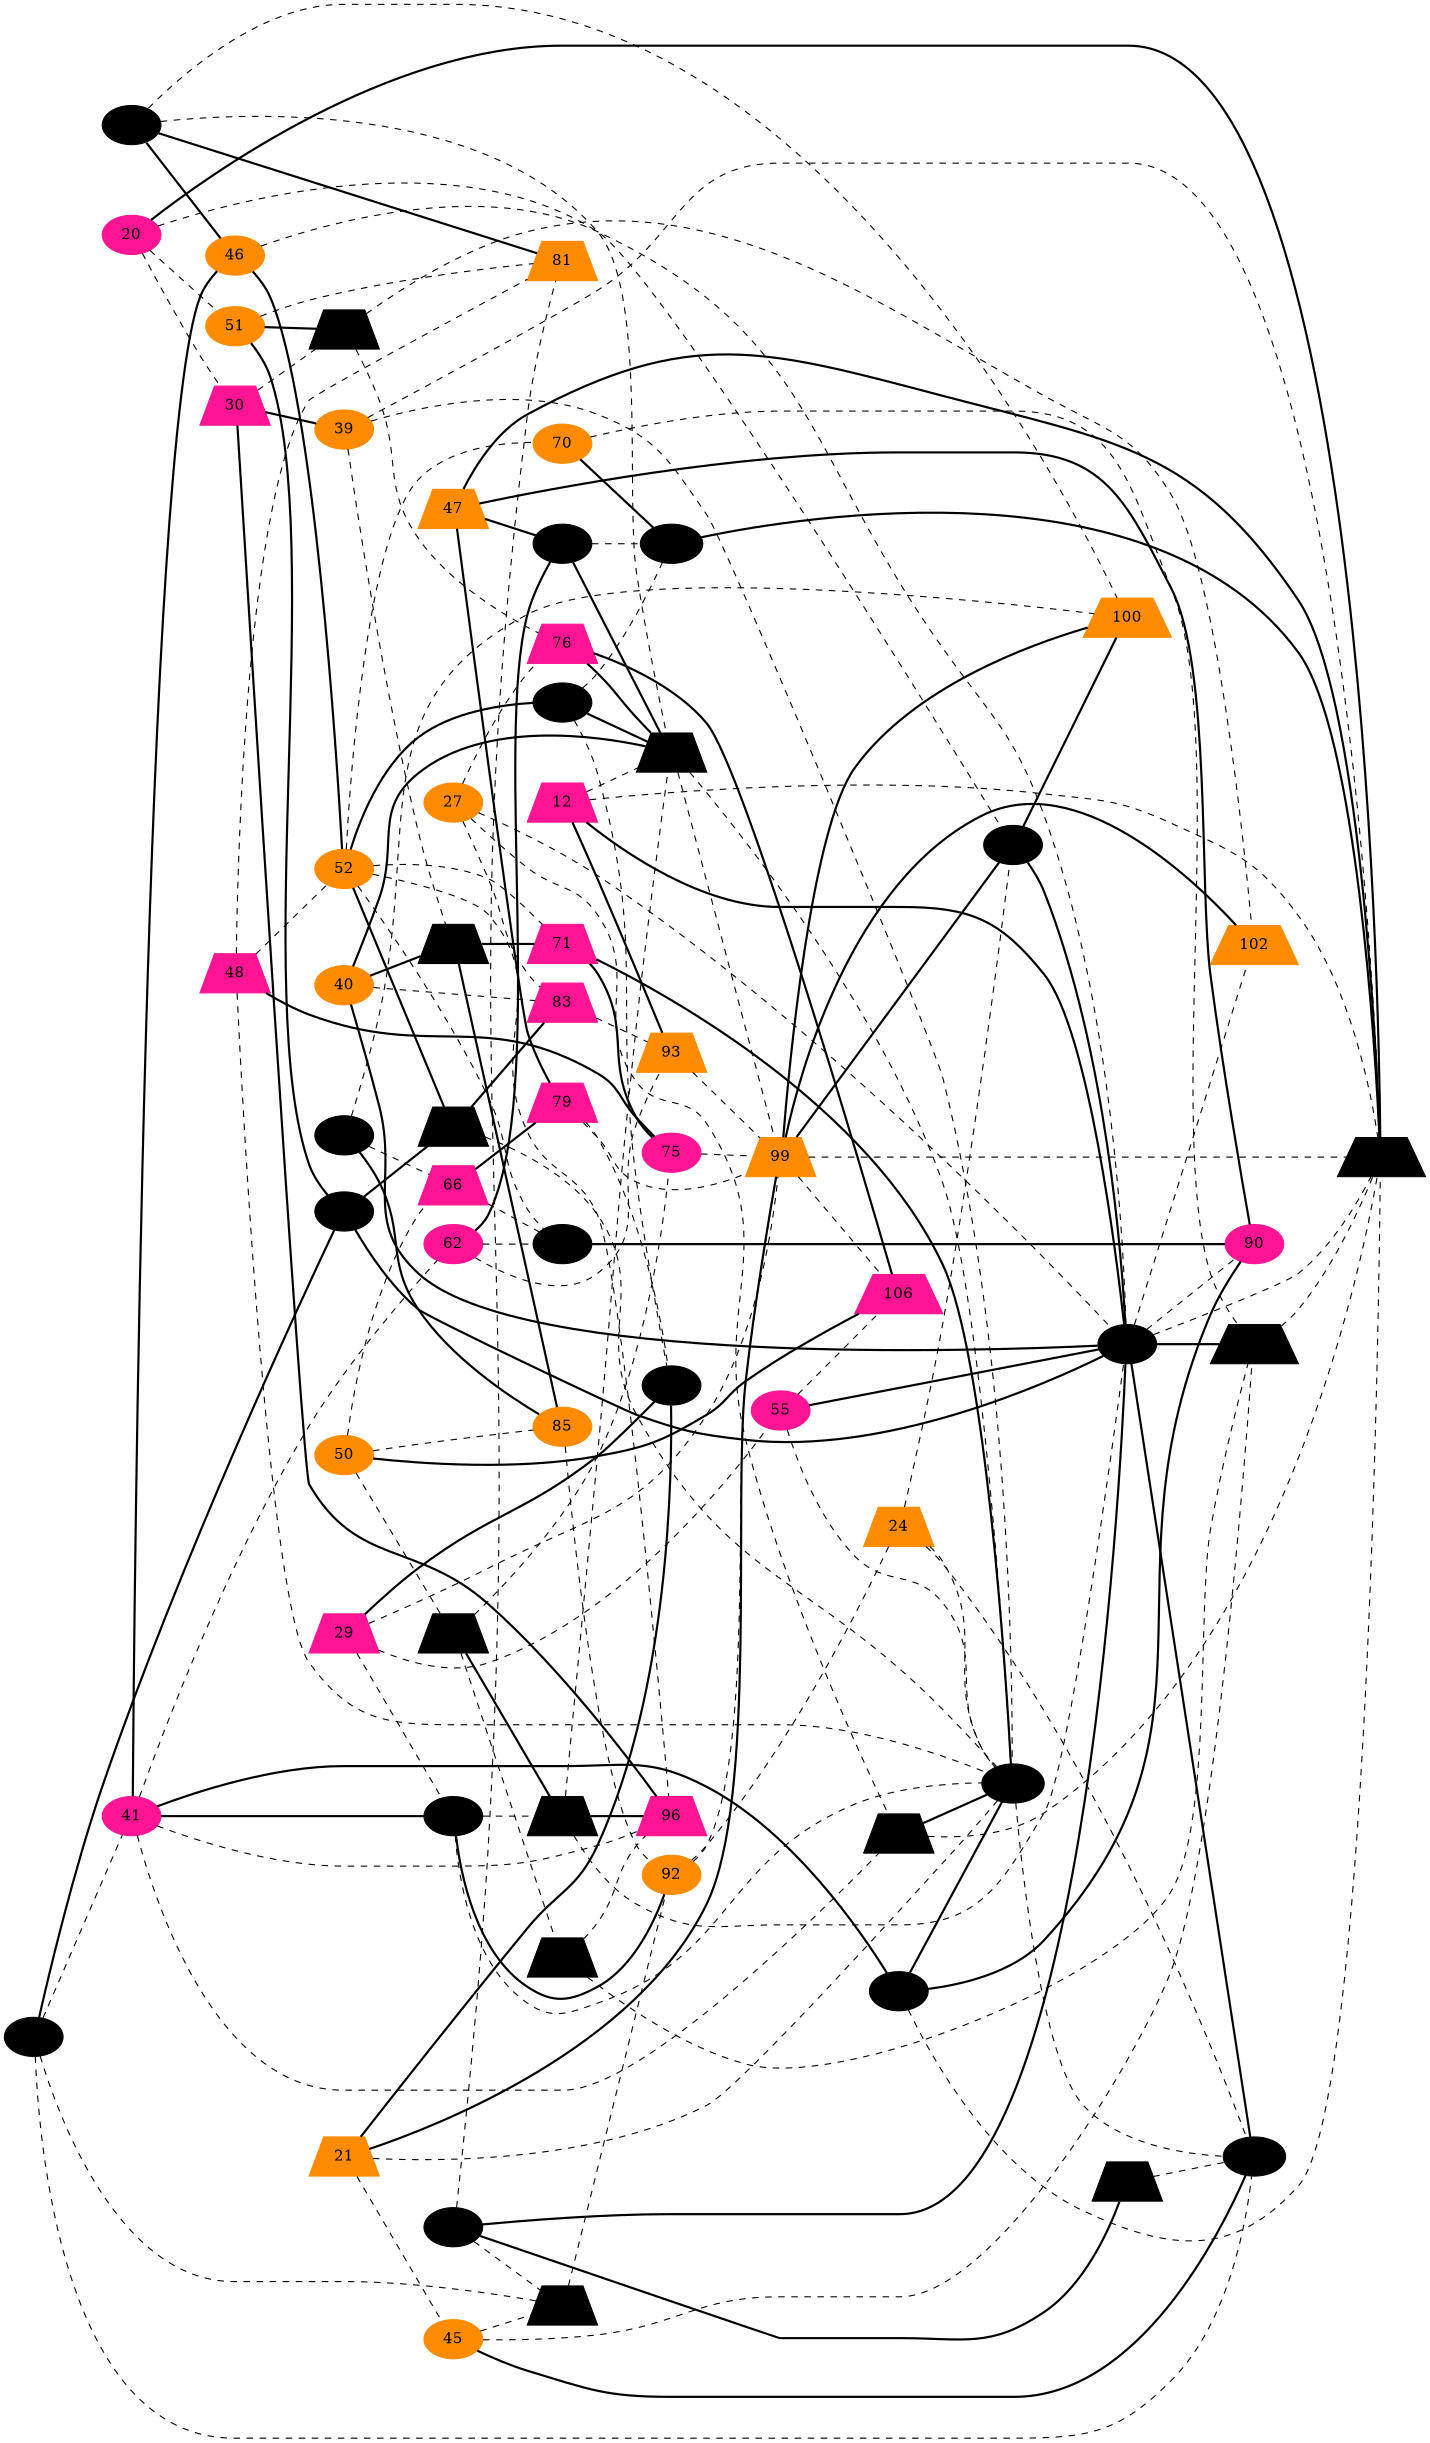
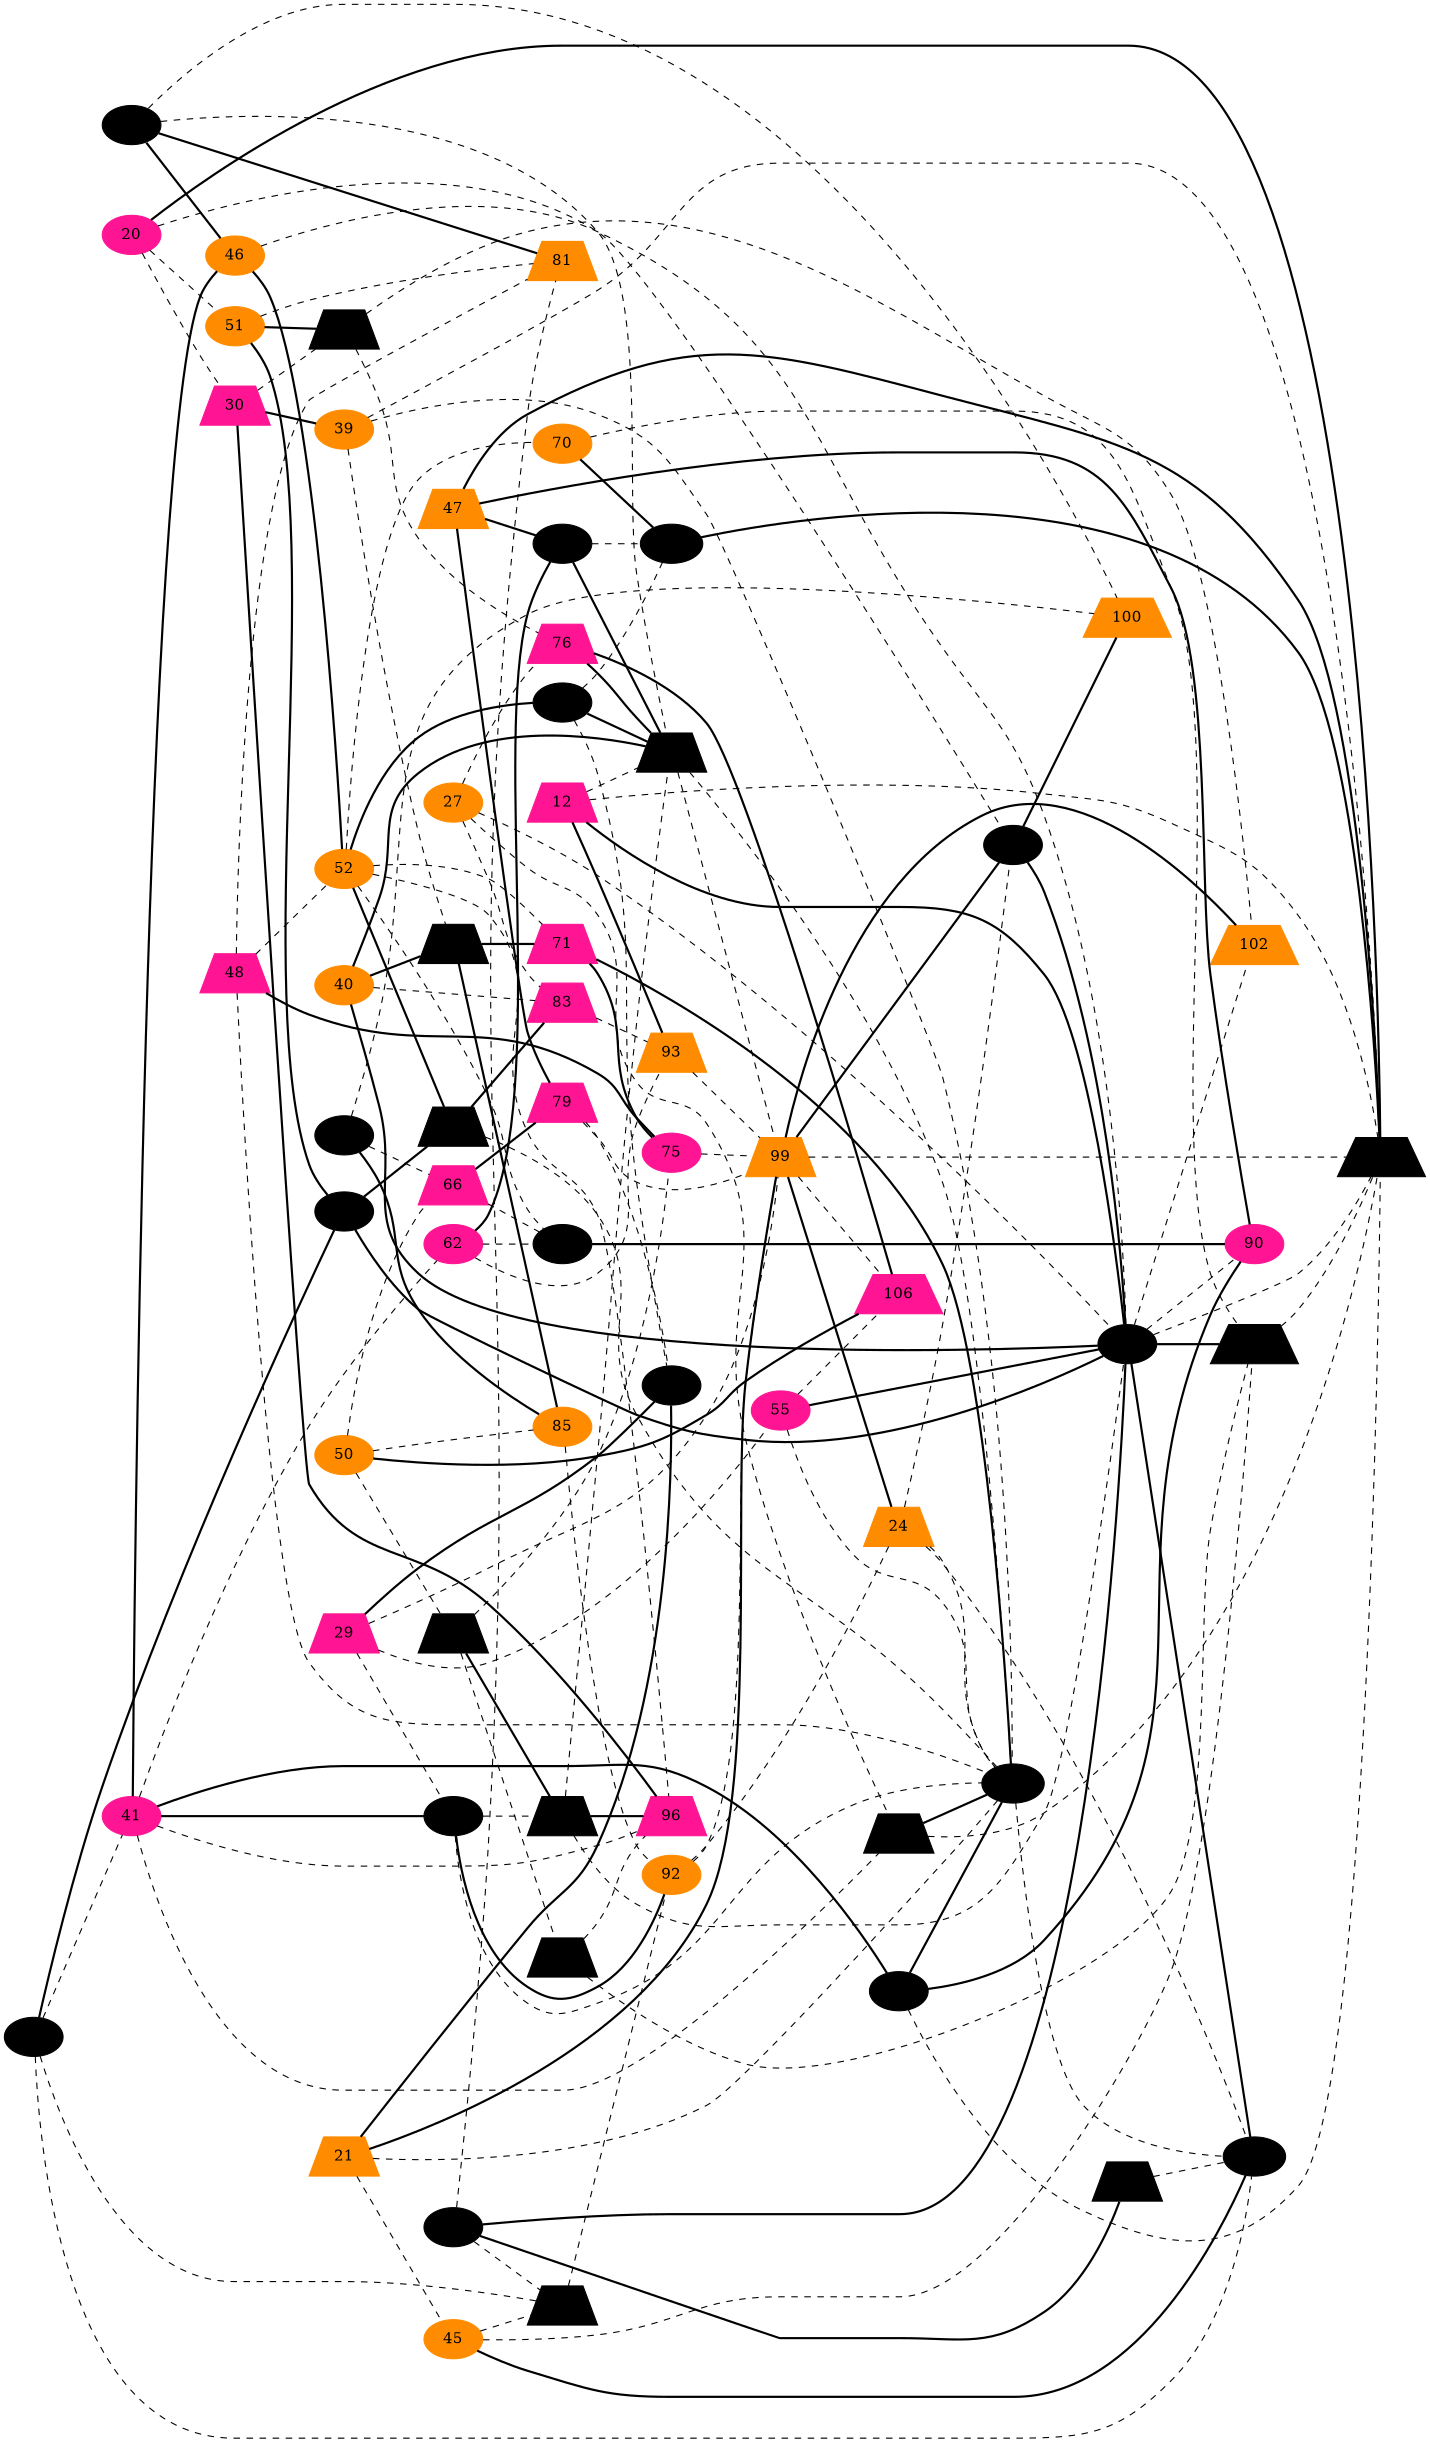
edge "100" -- "99": now "24" -- "99"
